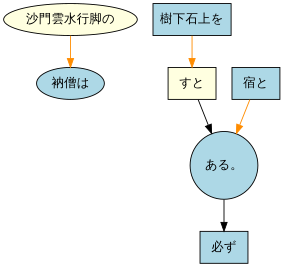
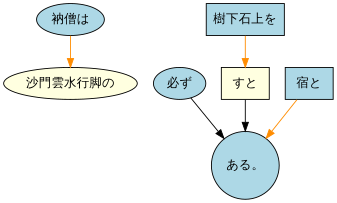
edge "沙門雲水行脚の" -> "衲僧は": reversed
edge "ある。" -> "必ず": reversed
node "必ず": shape box -> ellipse
